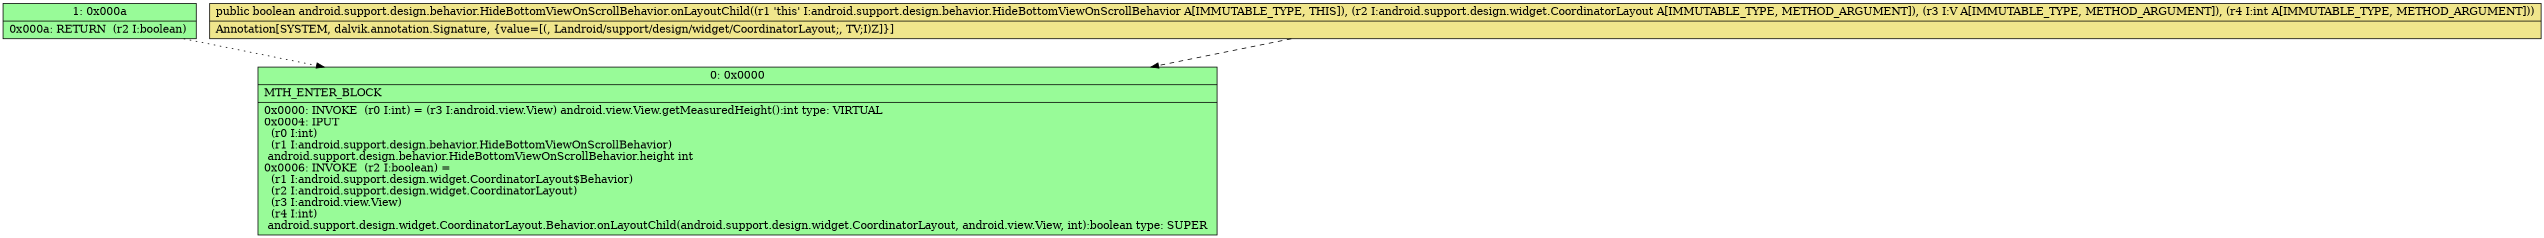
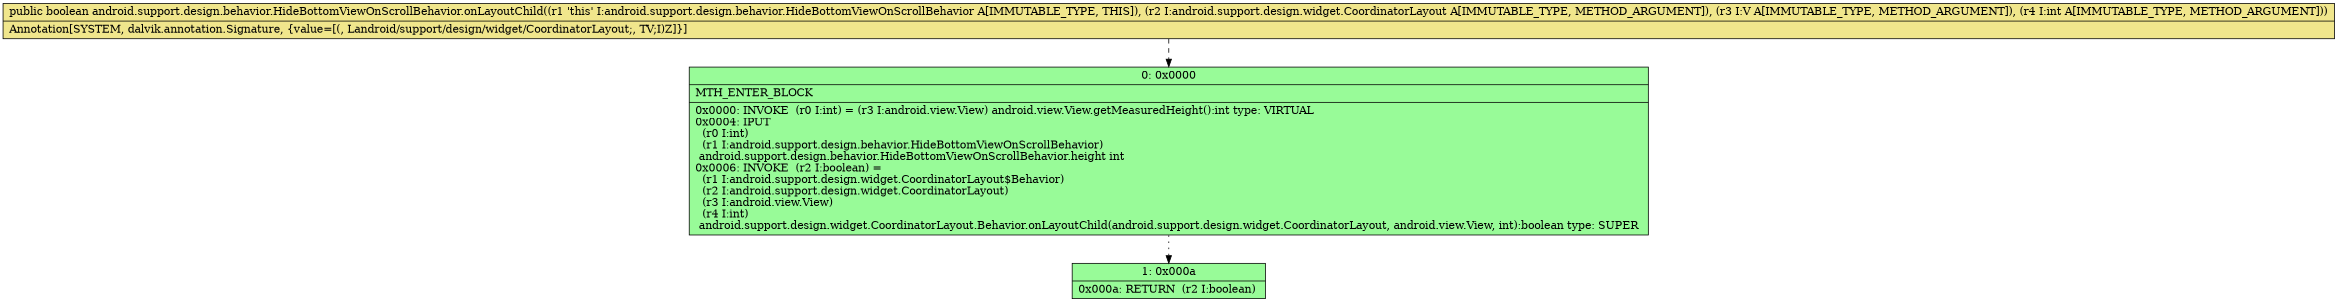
edge "1: 0x000a" -> "0: 0x0000": reversed
